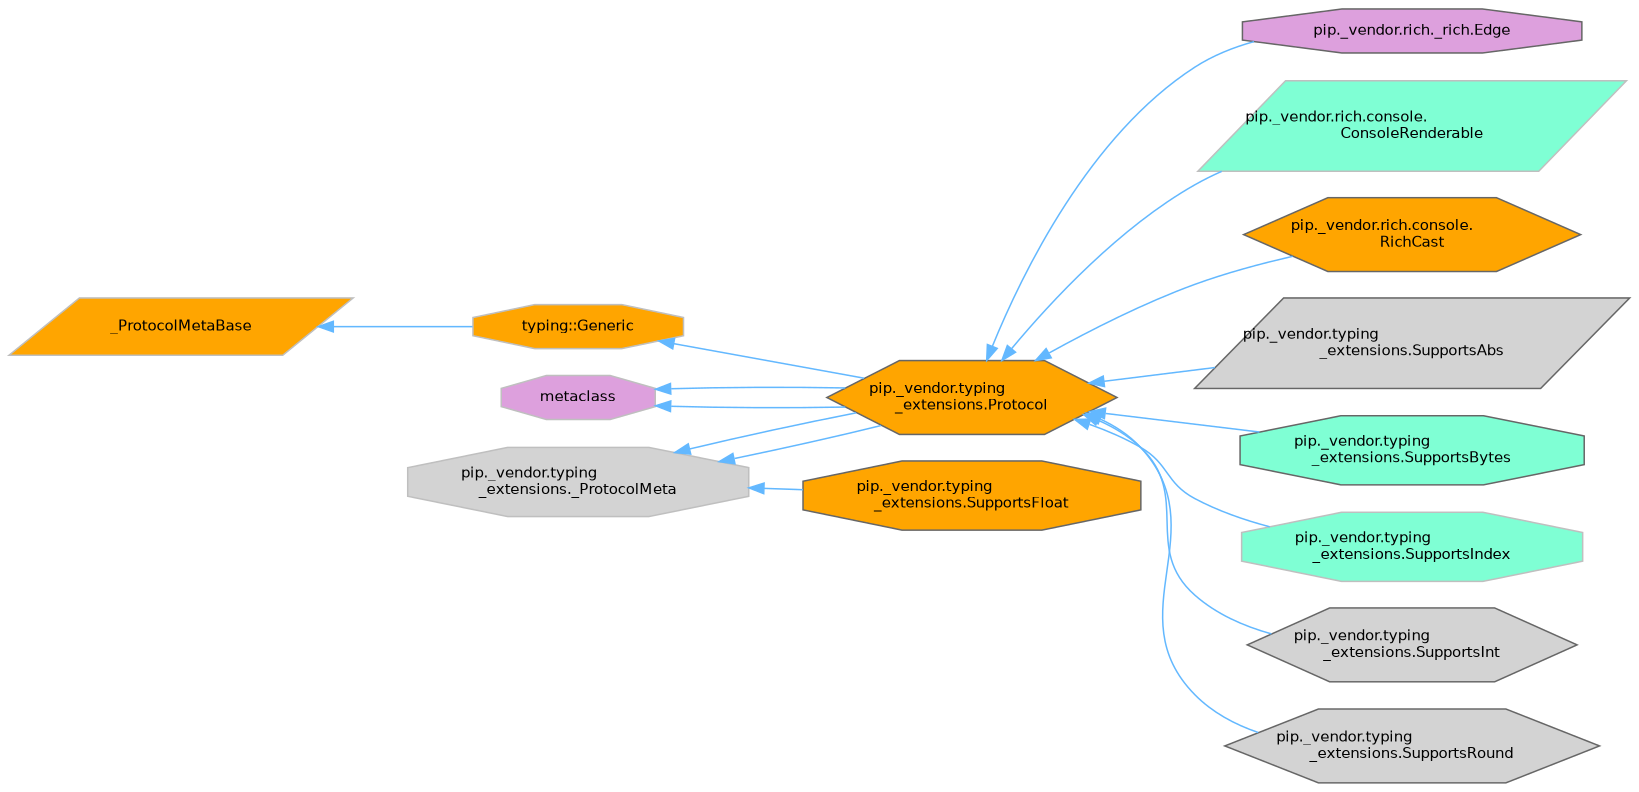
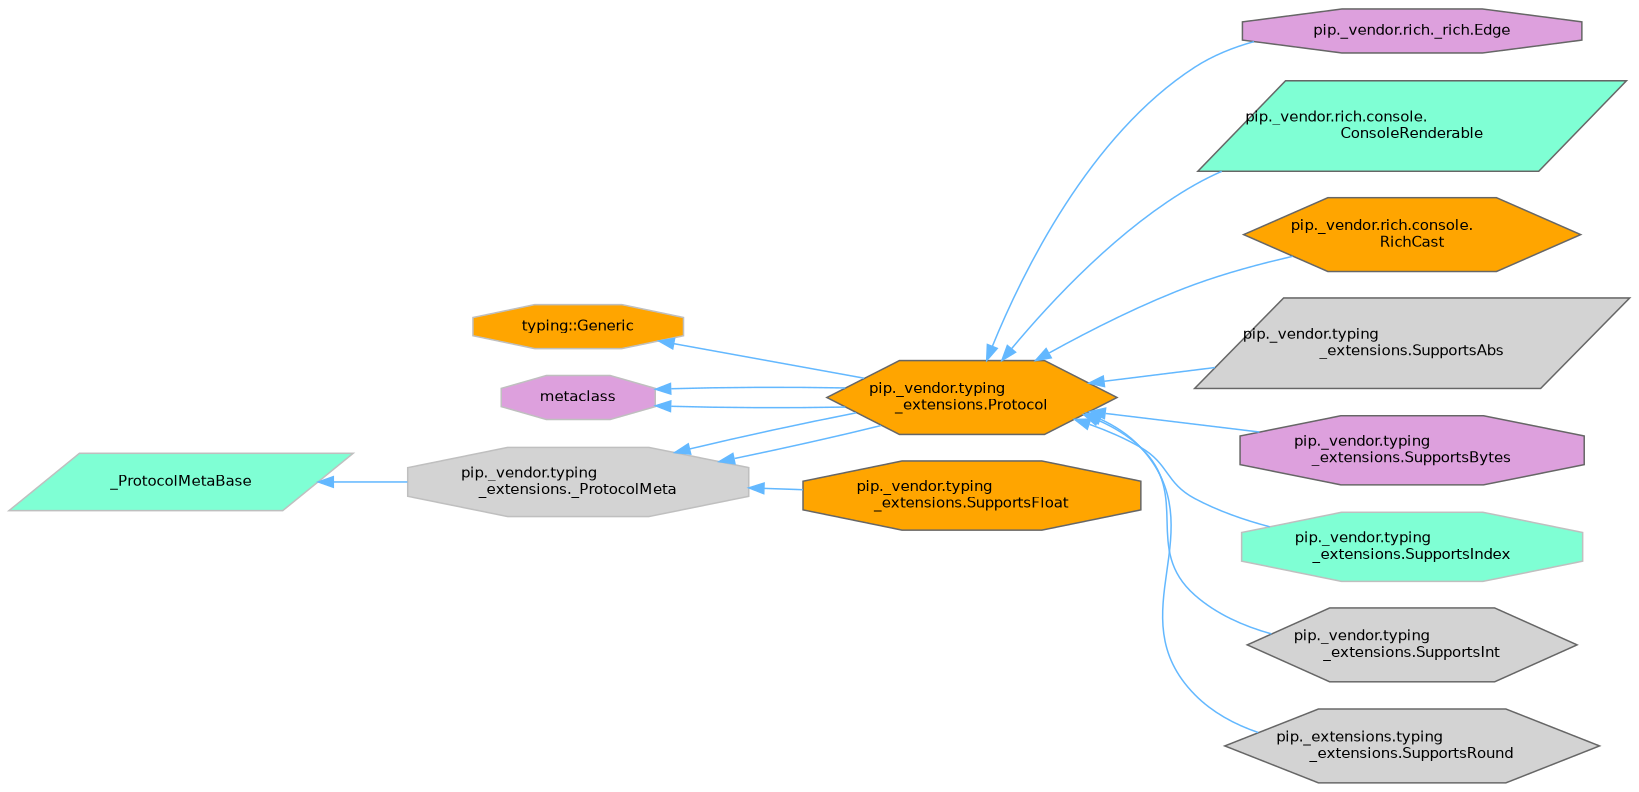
node "pip._vendor.rich.console. ConsoleRenderable": color grey75 -> gray40
node "_ProtocolMetaBase": fillcolor orange -> aquamarine
edge "typing::Generic" -> "_ProtocolMetaBase": now "pip._vendor.typing _extensions._ProtocolMeta" -> "_ProtocolMetaBase"
node "pip._vendor.typing _extensions.SupportsBytes": fillcolor aquamarine -> plum
node "pip._vendor.typing _extensions.SupportsRound": label "pip._vendor.typing _extensions.SupportsRound" -> "pip._extensions.typing _extensions.SupportsRound"
